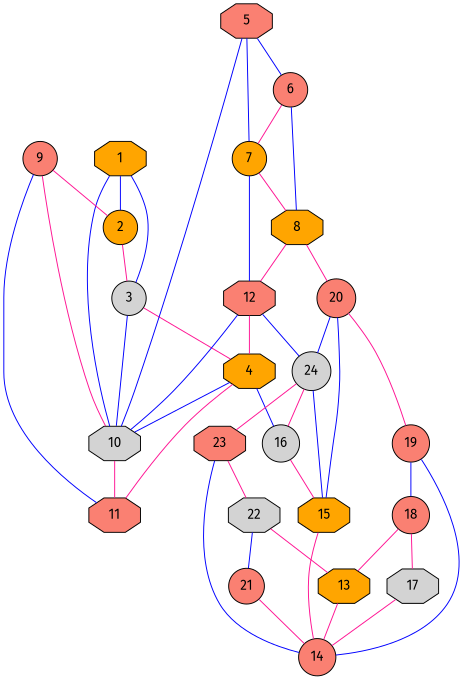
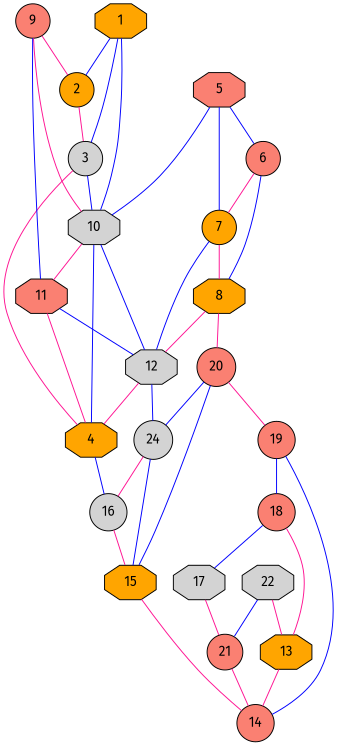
node "12": fillcolor salmon -> lightgrey
edge "11" -- "12": added
node "23": removed
edge "18" -- "17": color deeppink -> blue
edge "17" -- "14": now "17" -- "21"
